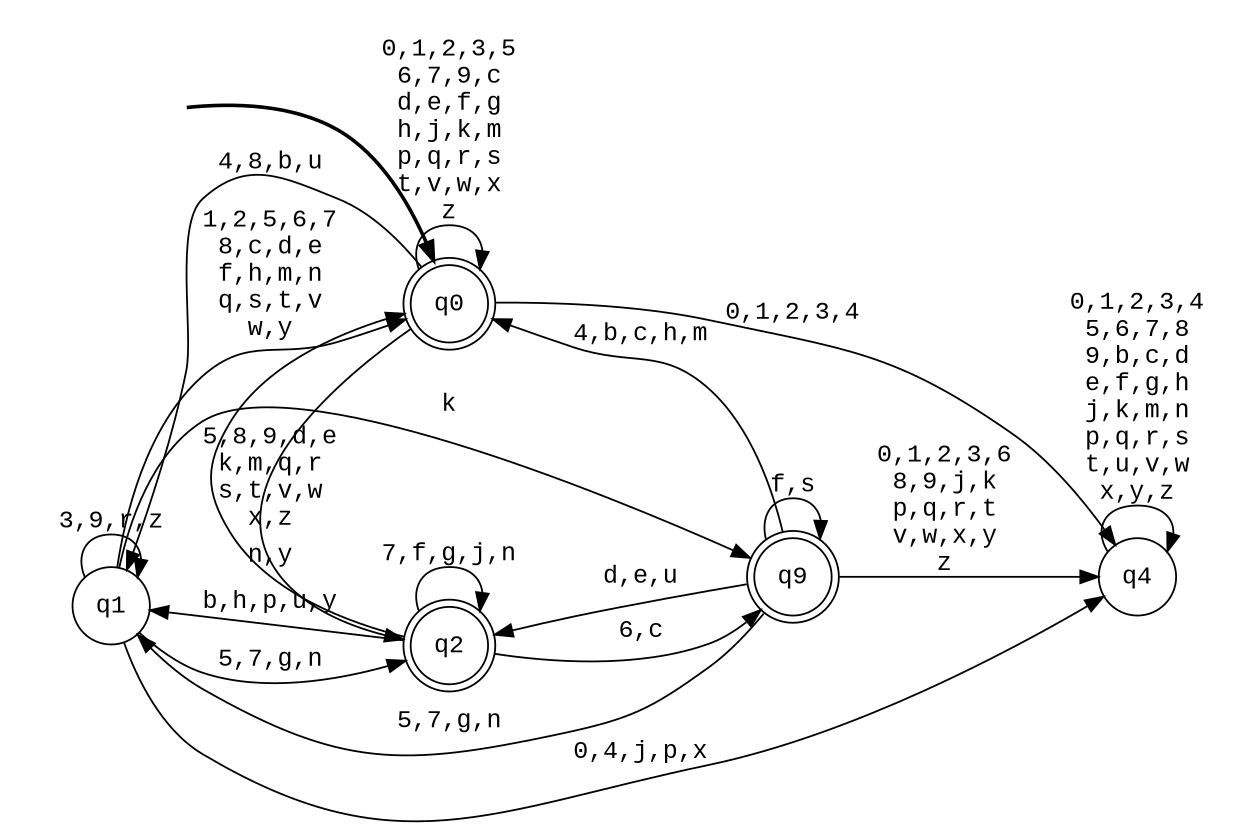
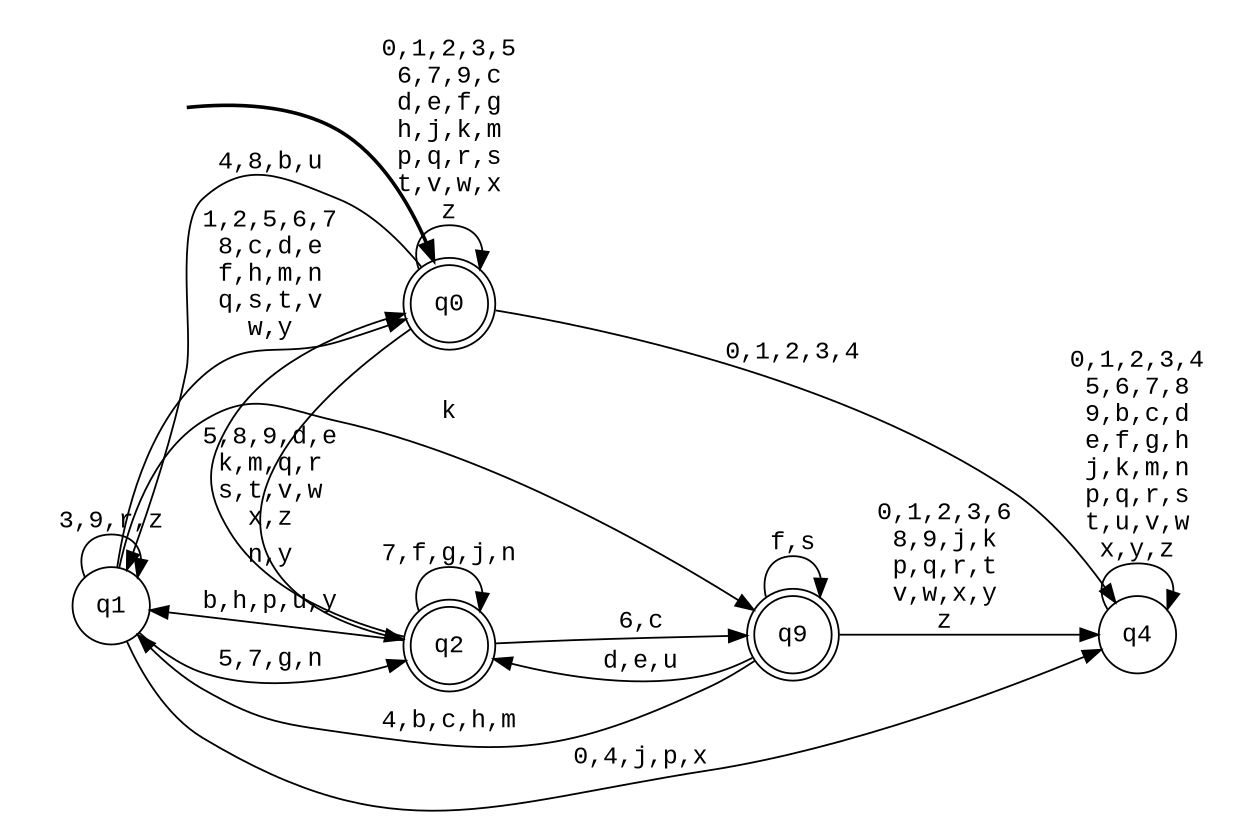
edge "q9" -> "q0": removed, label "4,b,c,h,m"
edge "q9" -> "q1": label "5,7,g,n" -> "4,b,c,h,m"
